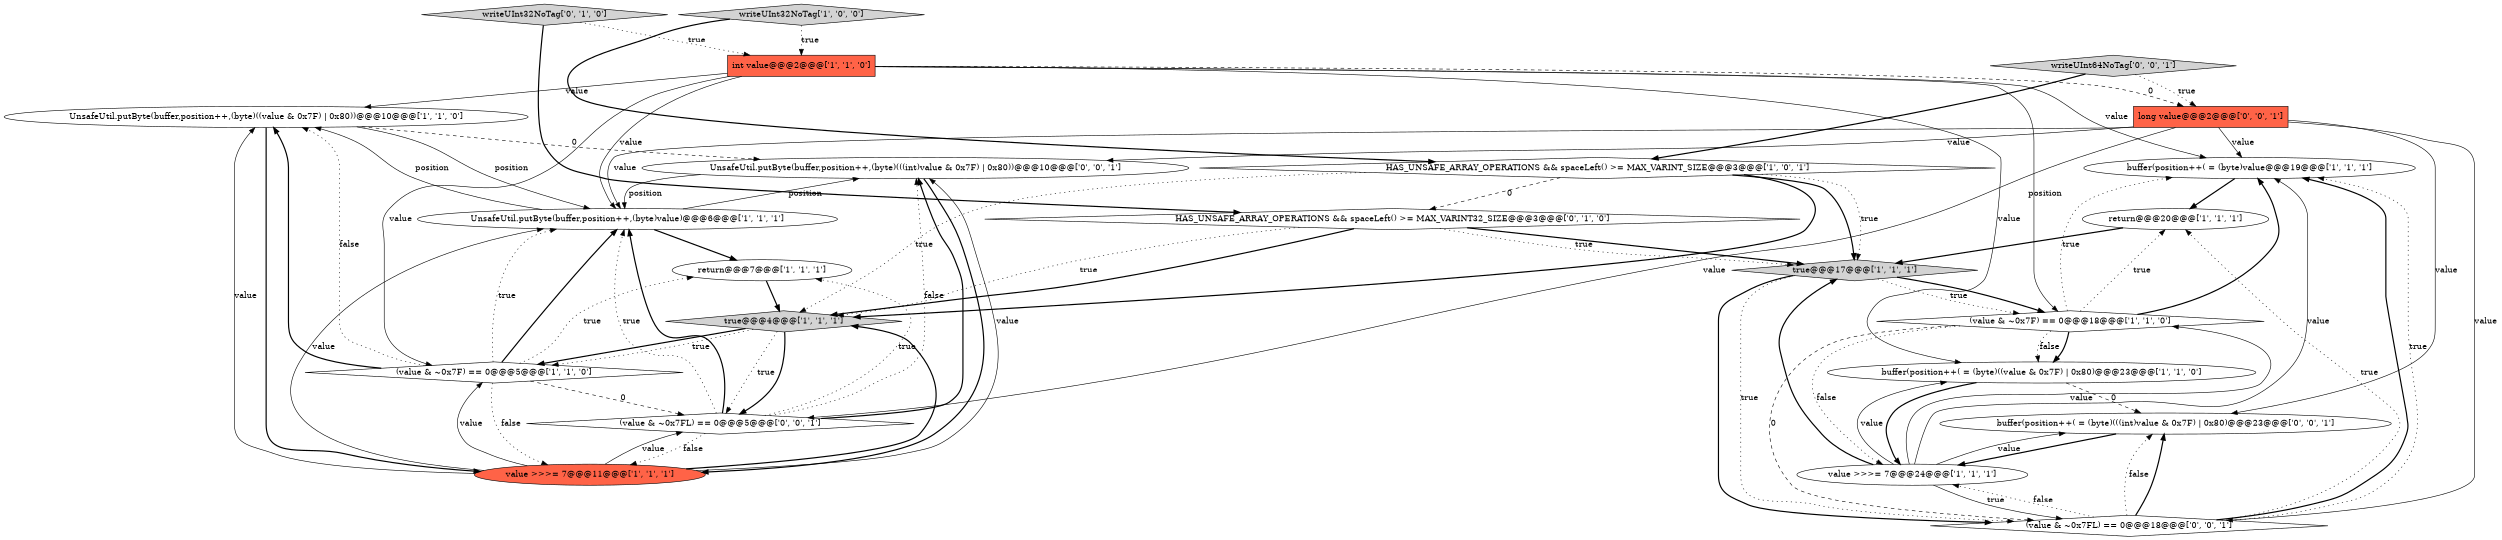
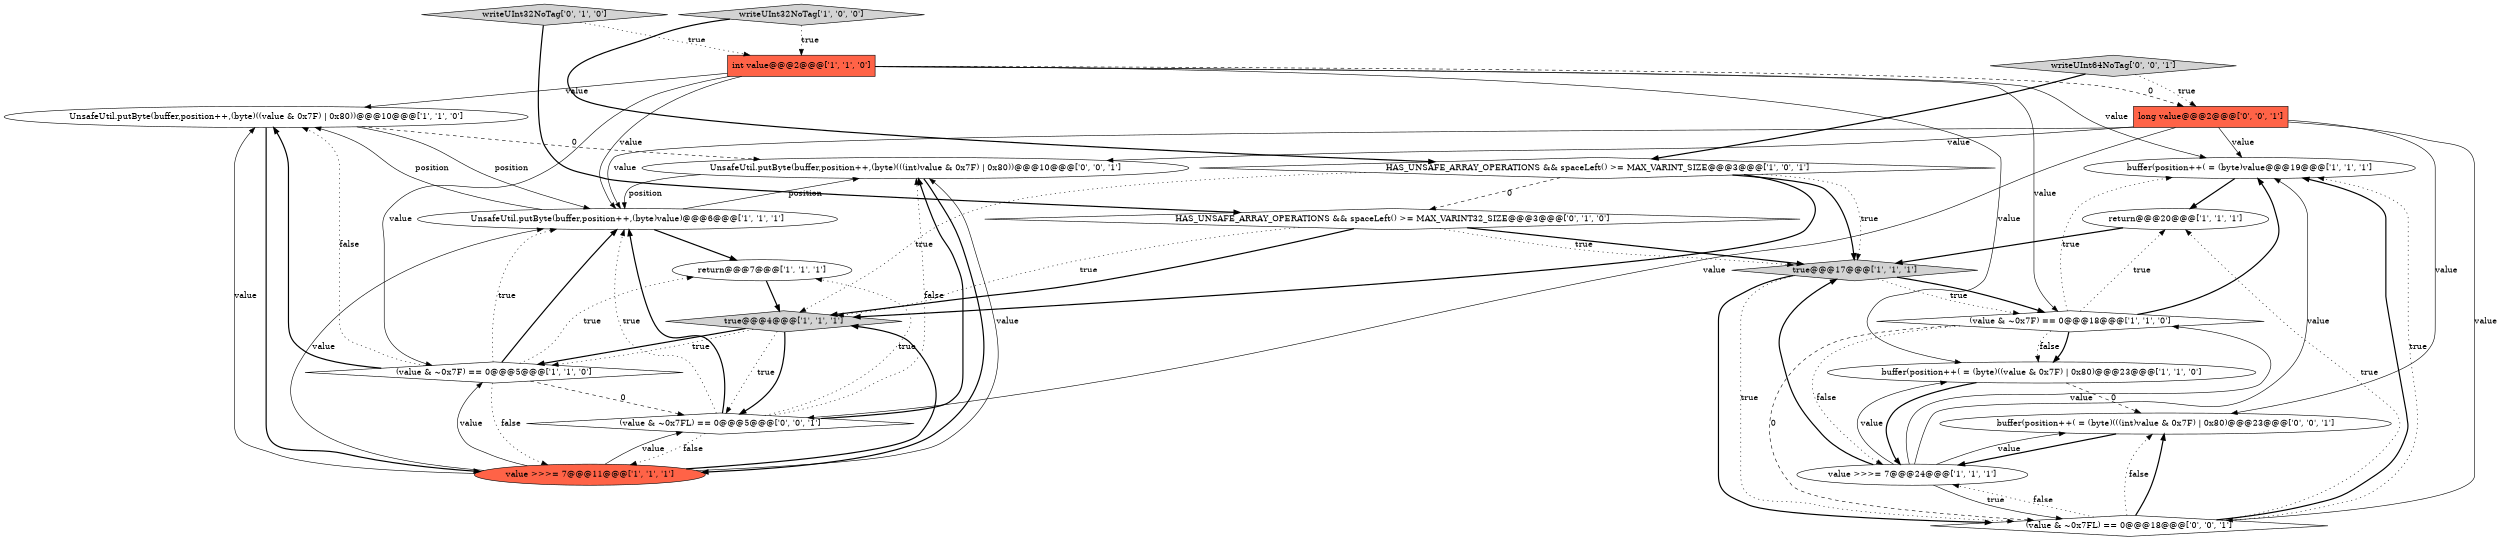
edge "int value@@@2@@@['1', '1', '0']" -> "(value & ~0x7F) == 0@@@18@@@['1', '1', '0']": label "position" -> "value"
